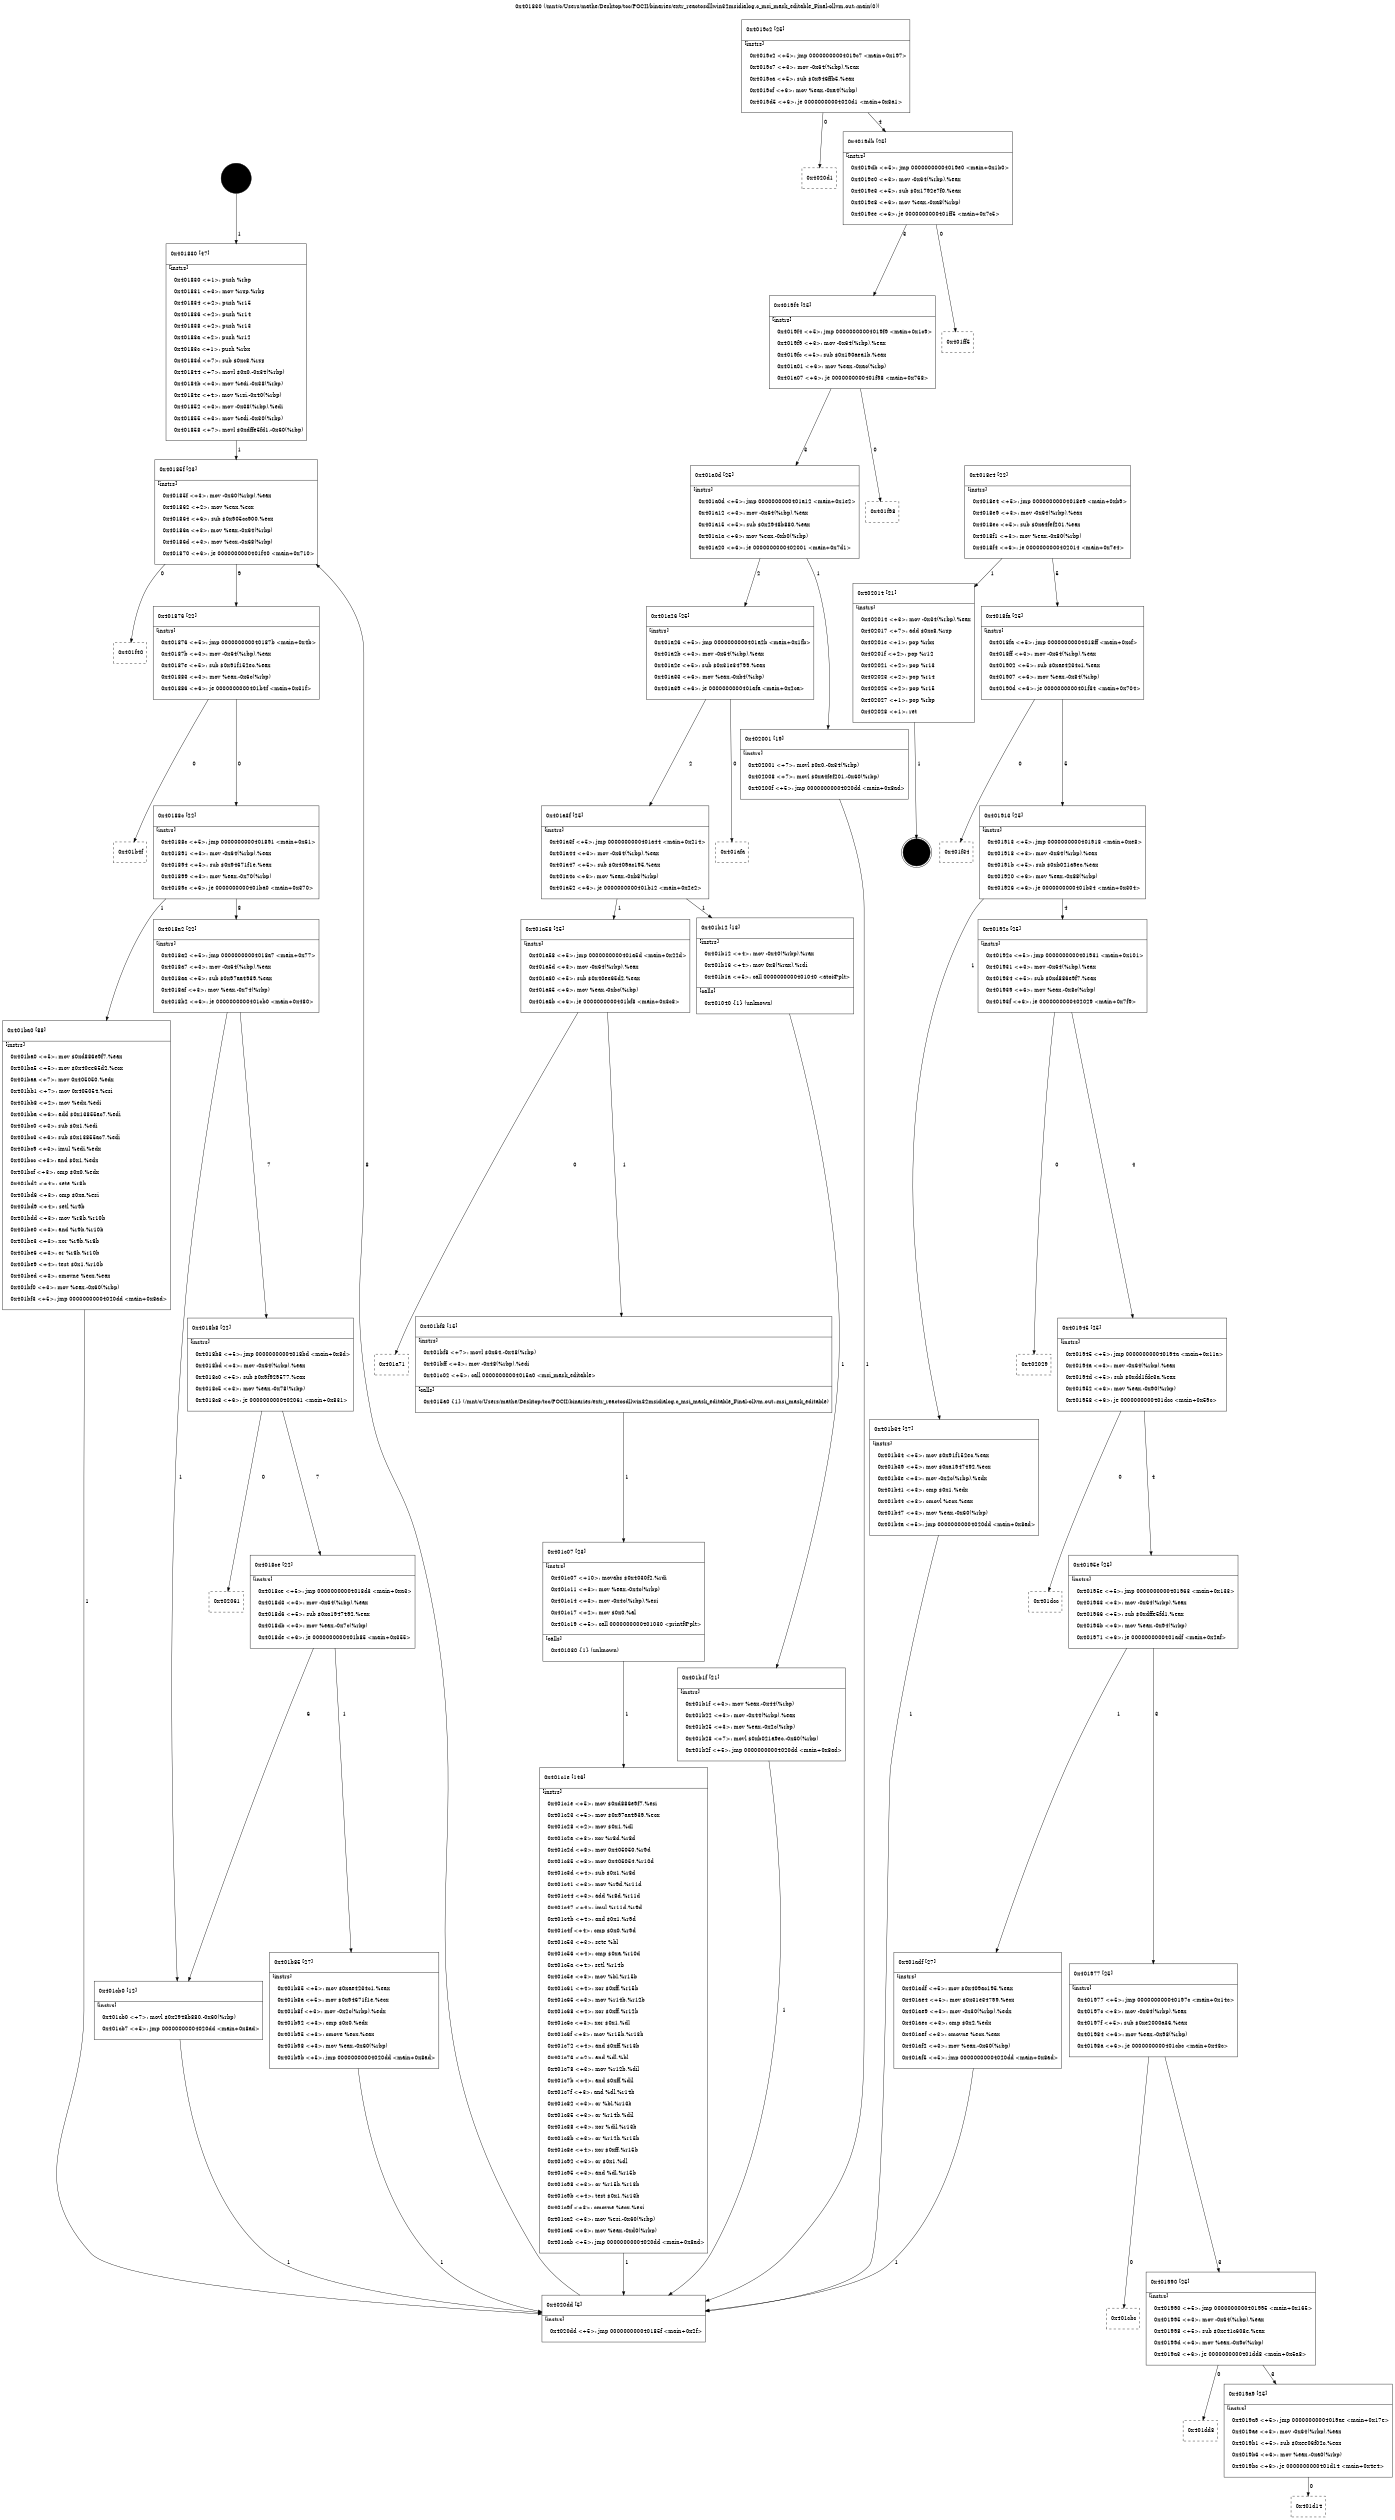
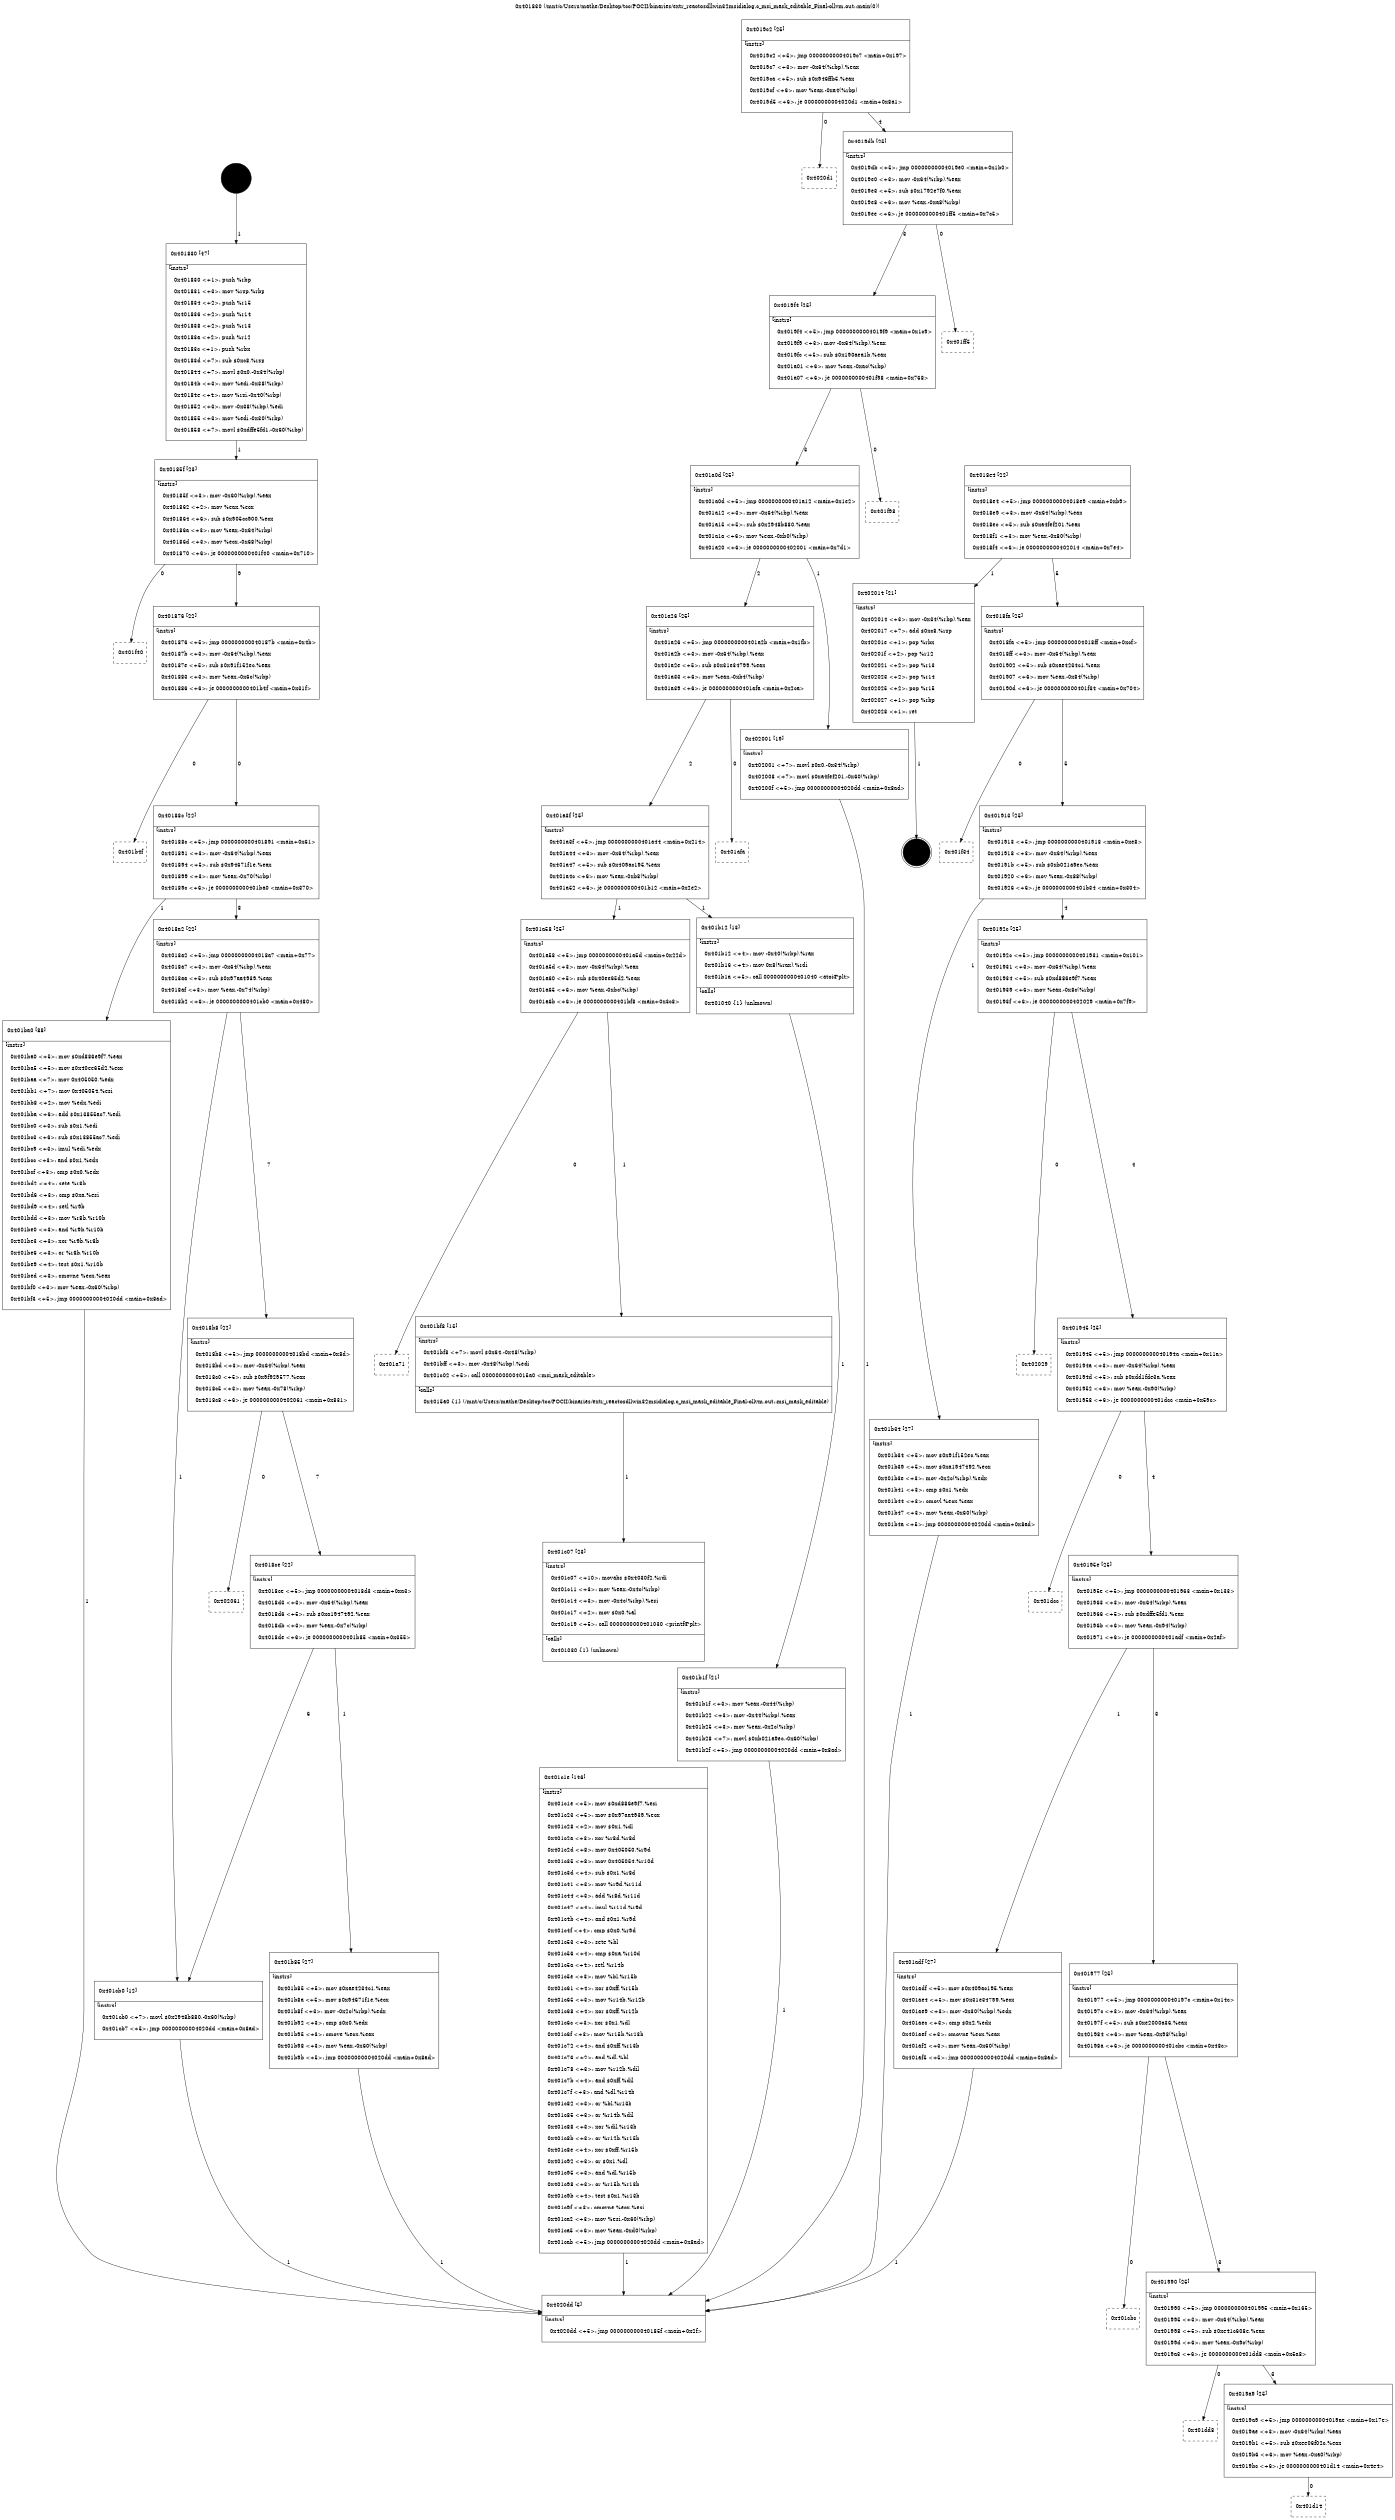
edge "0x4020dd [5]" -> "0x40185f [23]": removed, label "8"
edge "0x401c07 [23]" -> "0x401c1e [146]": removed, label "1"
